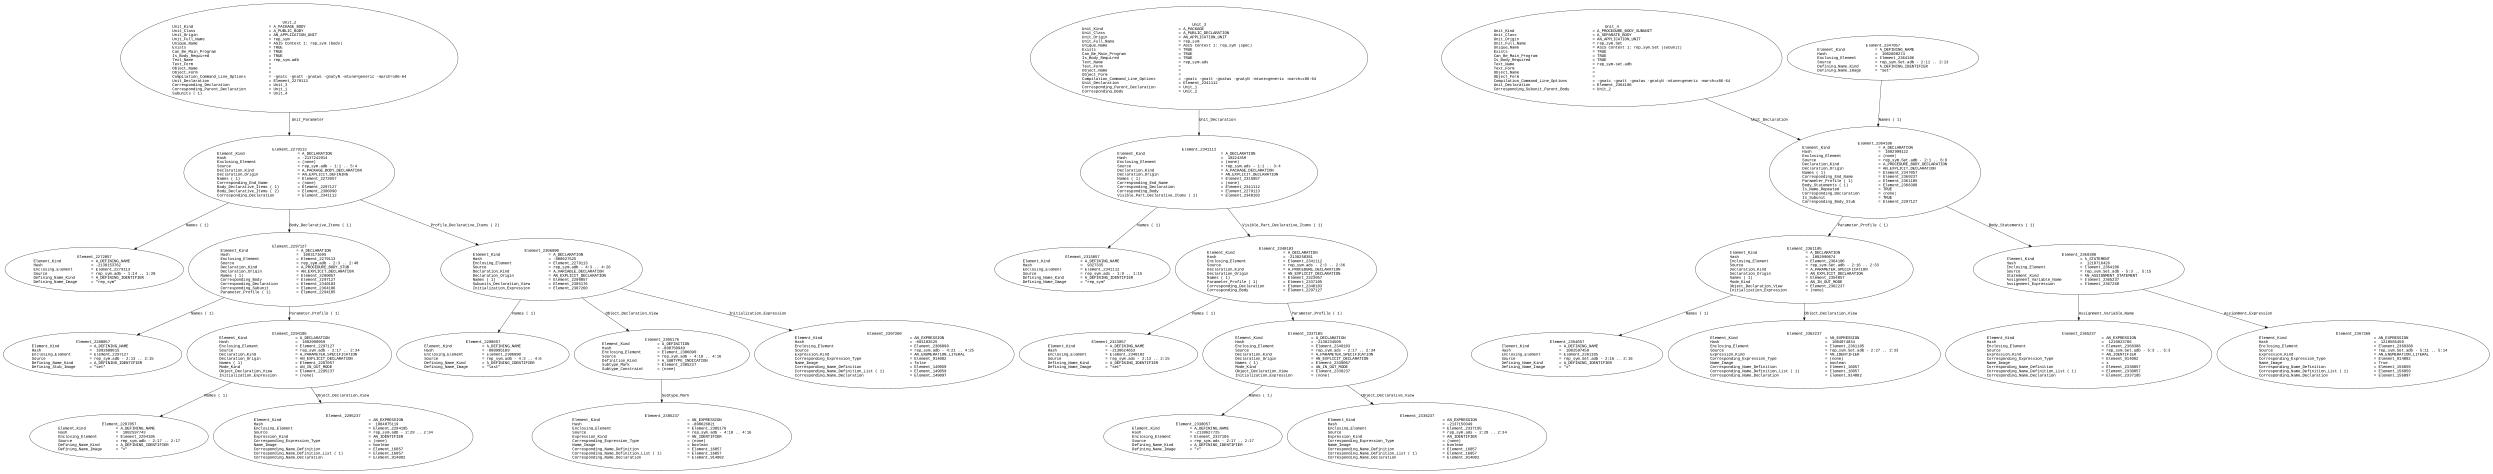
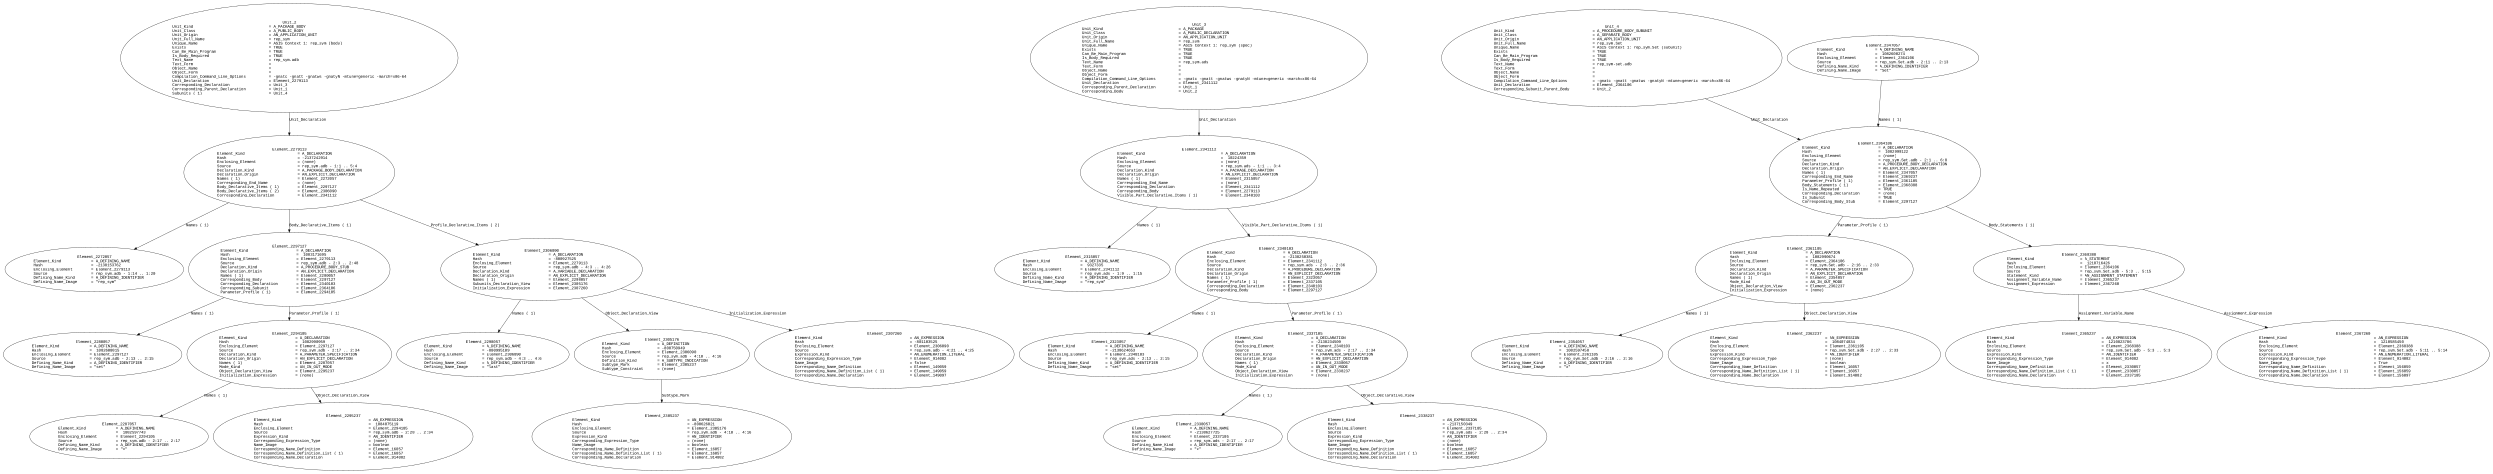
edge "Unit_2" -> "Element_2279113": label "Unit_Parameter" -> "Unit_Declaration"
node "Element_2279113": text "AN_EXPLICIT_DEFINING" -> "AN_EXPLICIT_DECLARATION"
node "Element_2280057": text "Defining_Stub_Image" -> "Defining_Name_Image"
